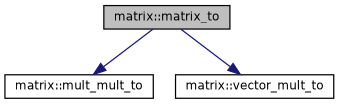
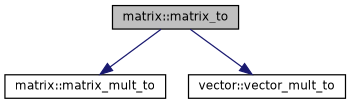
node "matrix::mult_mult_to": label "matrix::mult_mult_to" -> "matrix::matrix_mult_to"
node "matrix::vector_mult_to": label "matrix::vector_mult_to" -> "vector::vector_mult_to"
